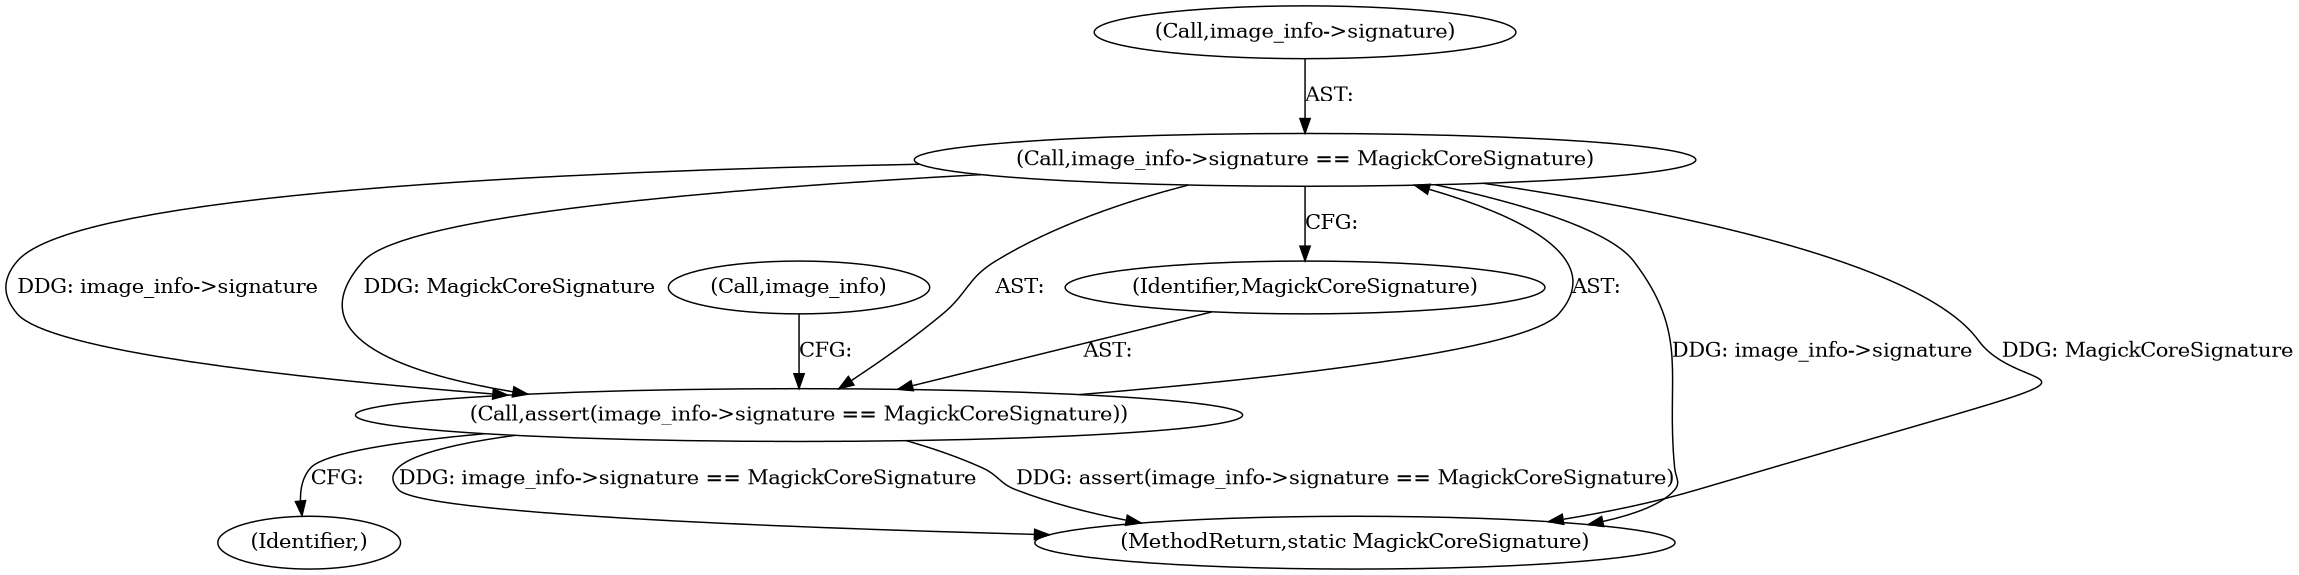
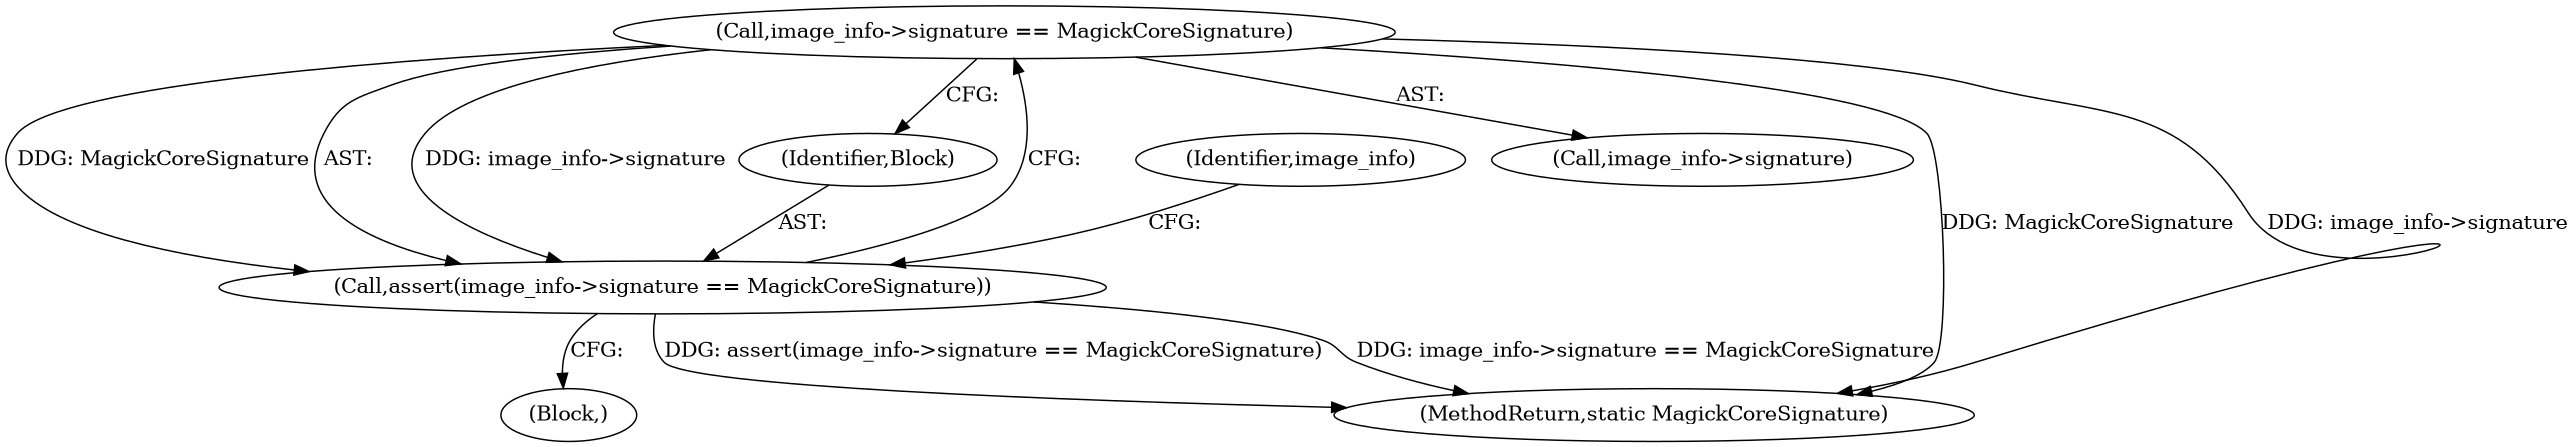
edge "(Call,image_info->signature)" -> "(Call,image_info->signature == MagickCoreSignature)": reversed
node "(Call,image_info)": label "(Call,image_info)" -> "(Identifier,image_info)"
node "(Identifier,MagickCoreSignature)": label "(Identifier,MagickCoreSignature)" -> "(Identifier,Block)"
edge "(Call,assert(image_info->signature == MagickCoreSignature))" -> "(Call,image_info->signature == MagickCoreSignature)": label "AST: " -> "CFG: "
node "(Identifier,)": label "(Identifier,)" -> "(Block,)"
